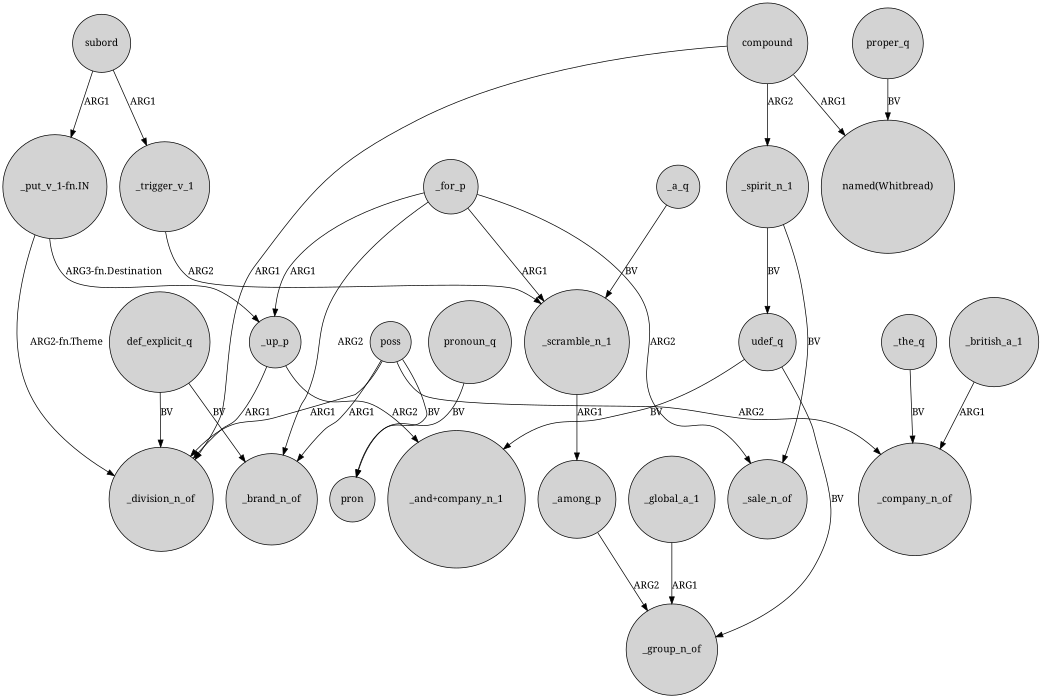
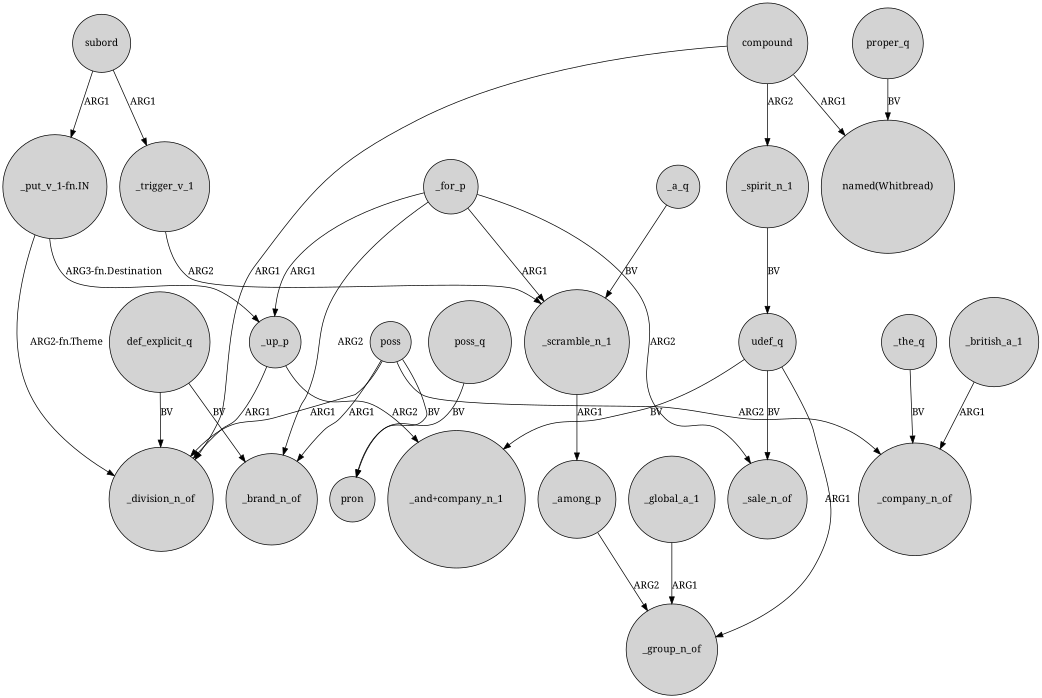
edge "_spirit_n_1" -> "_sale_n_of": now "udef_q" -> "_sale_n_of"
node "pronoun_q": label "pronoun_q" -> "poss_q"
edge "udef_q" -> "_group_n_of": label "BV" -> "ARG1"
